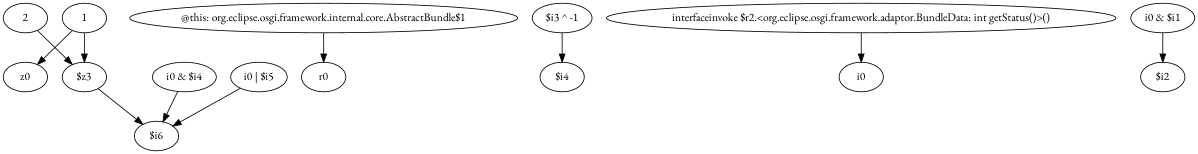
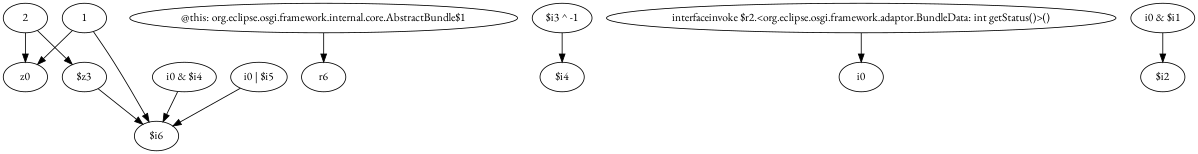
edge "2" -> "z0": added
edge "1" -> "$z3": now "1" -> "$i6"
node "r0": label "r0" -> "r6"
